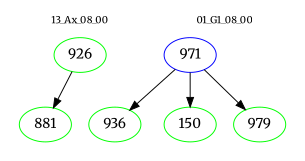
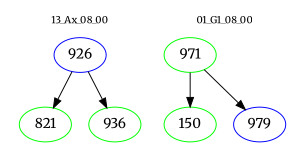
node "926": color green -> blue
node "971": color blue -> green
edge "971" -> "936": now "926" -> "936"
node "881": label "881" -> "821"
node "979": color green -> blue
